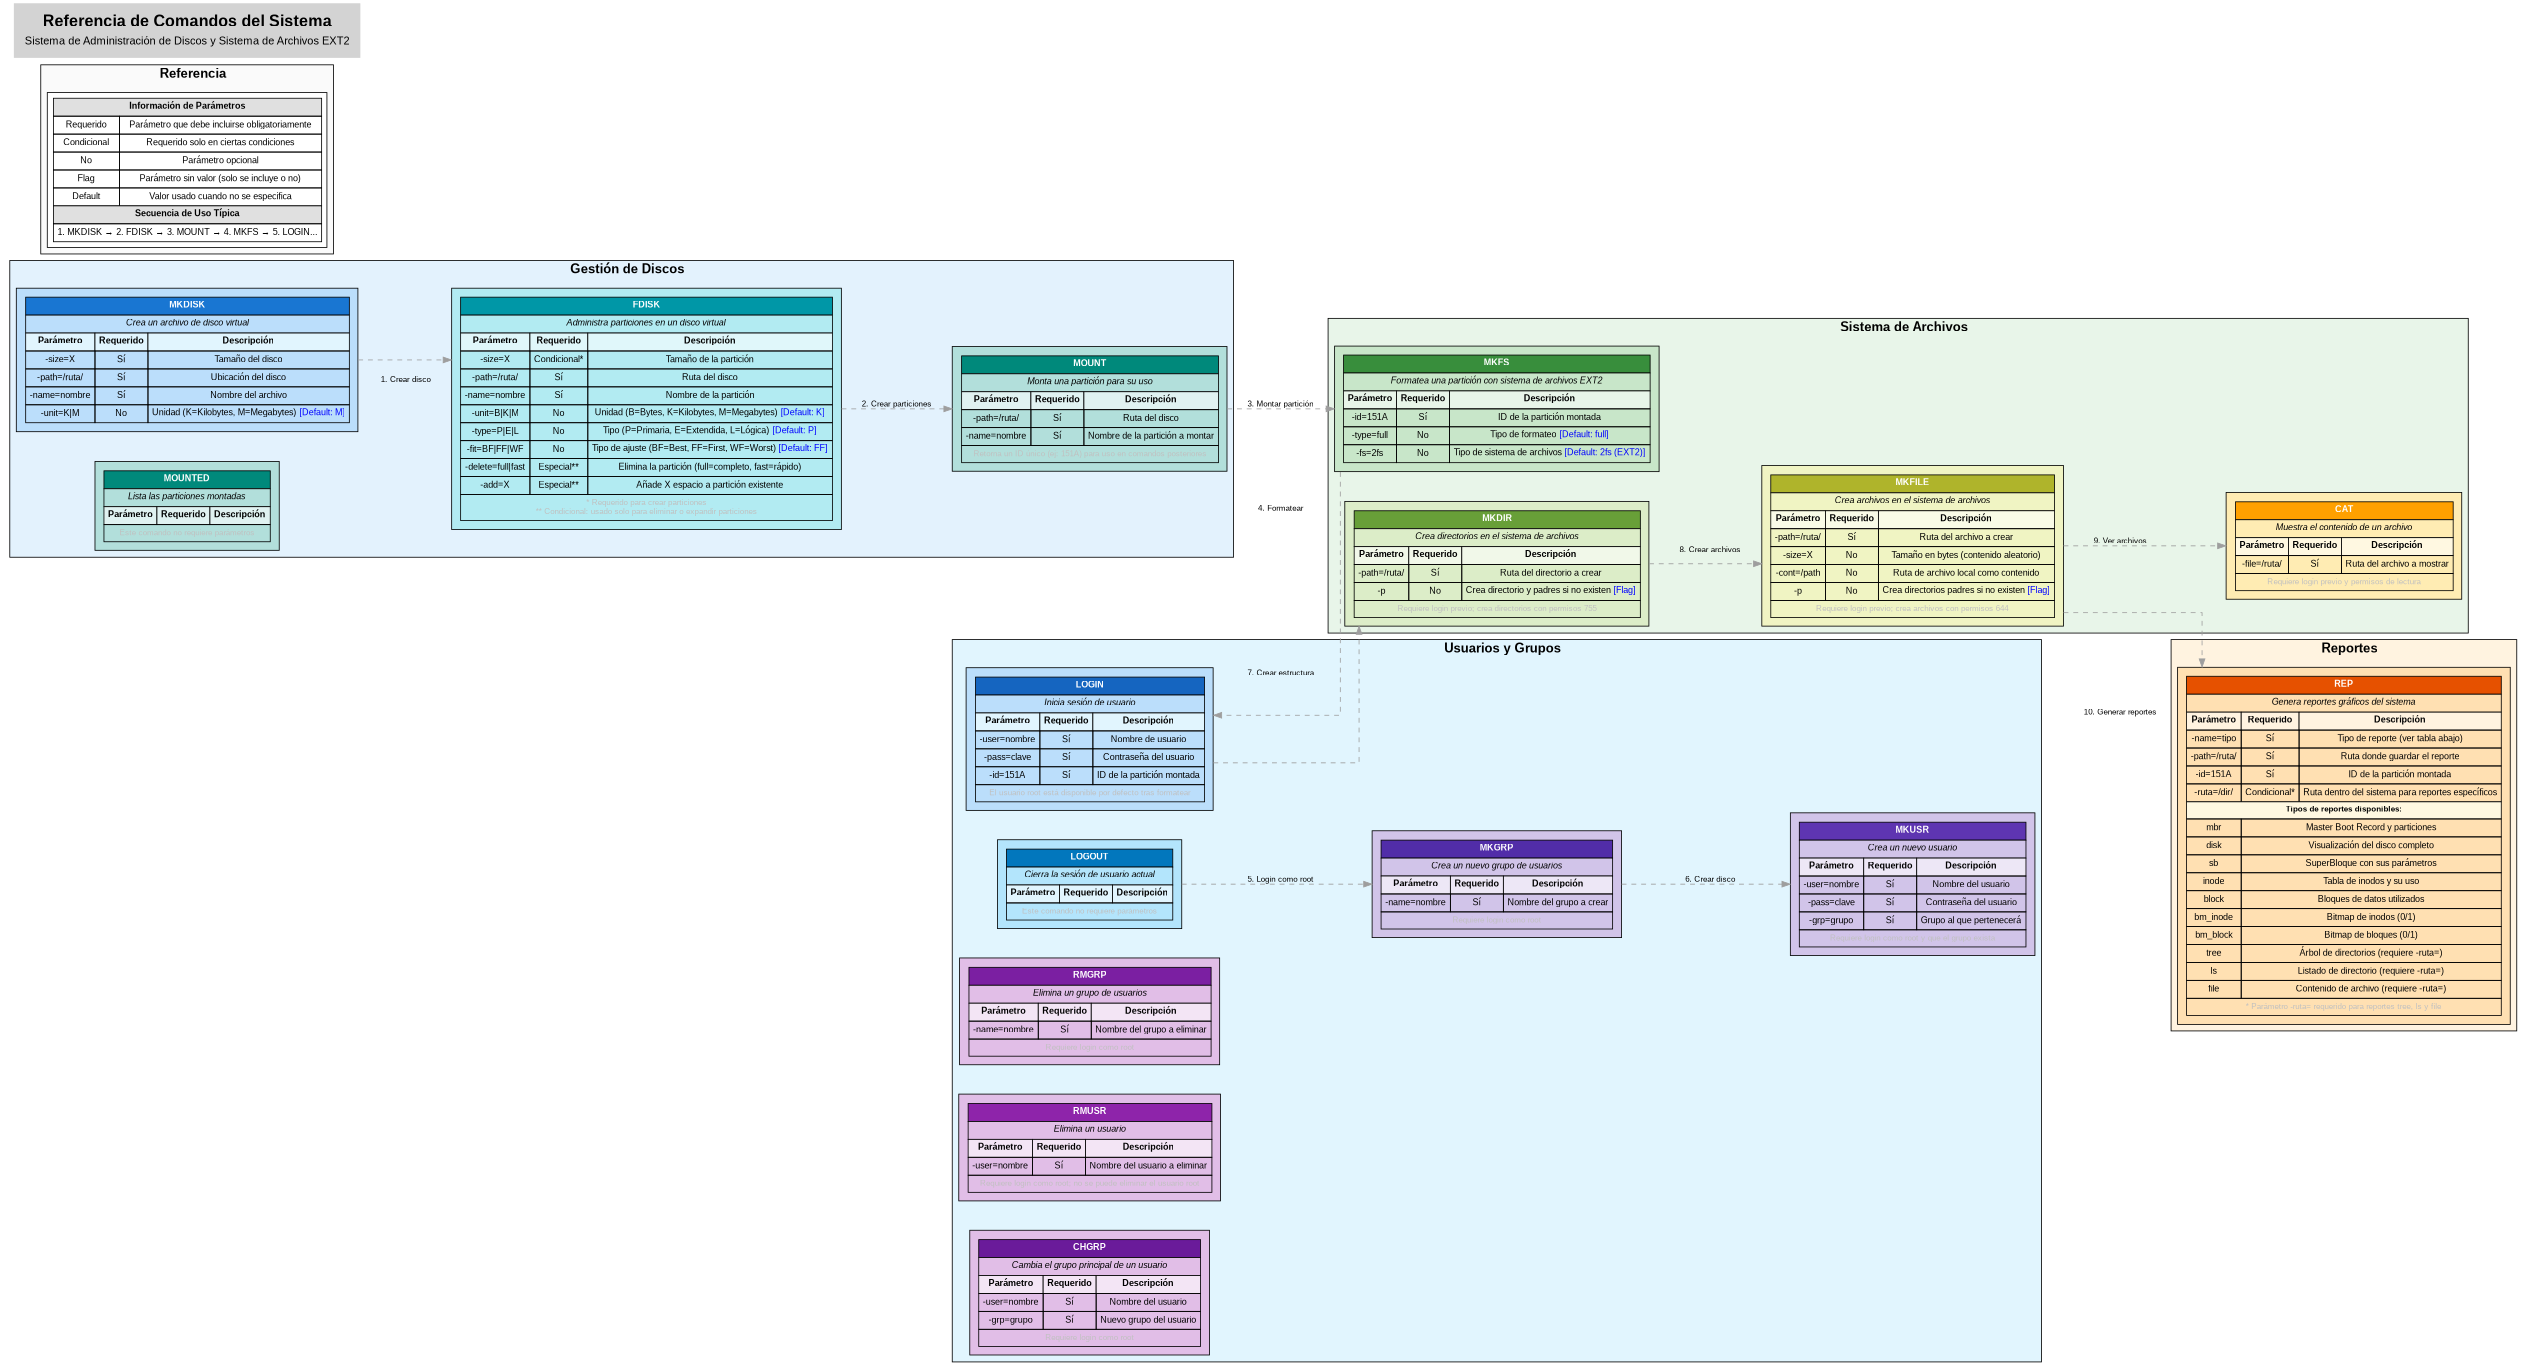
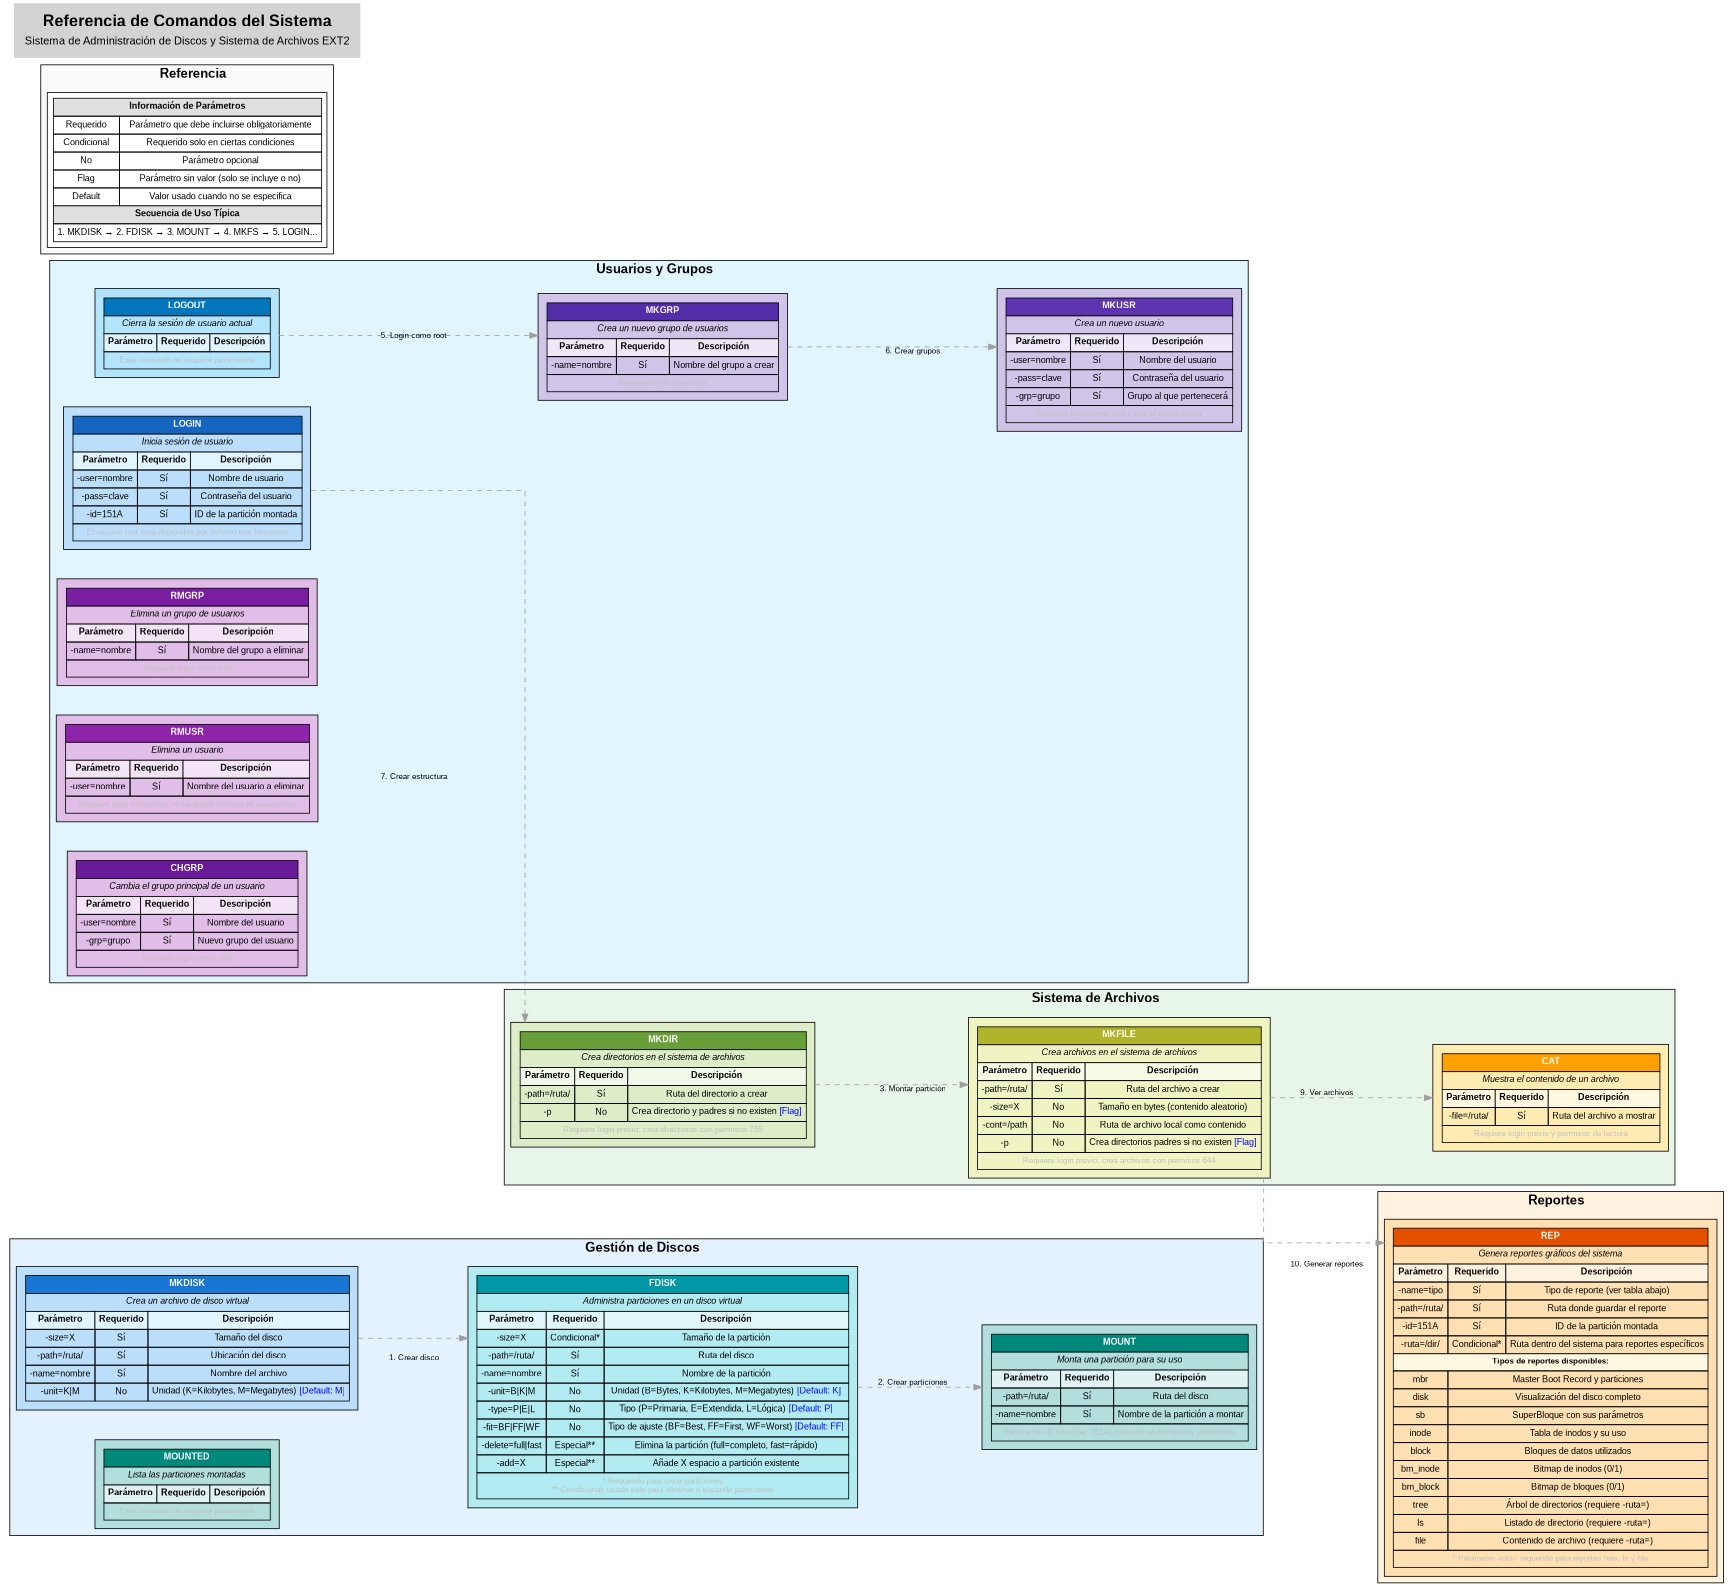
node "MKFS": removed
edge "MKDIR" -> "MKFILE": label "8. Crear archivos" -> "3. Montar partición"
edge "MKGRP" -> "MKUSR": label "6. Crear disco" -> "6. Crear grupos"
